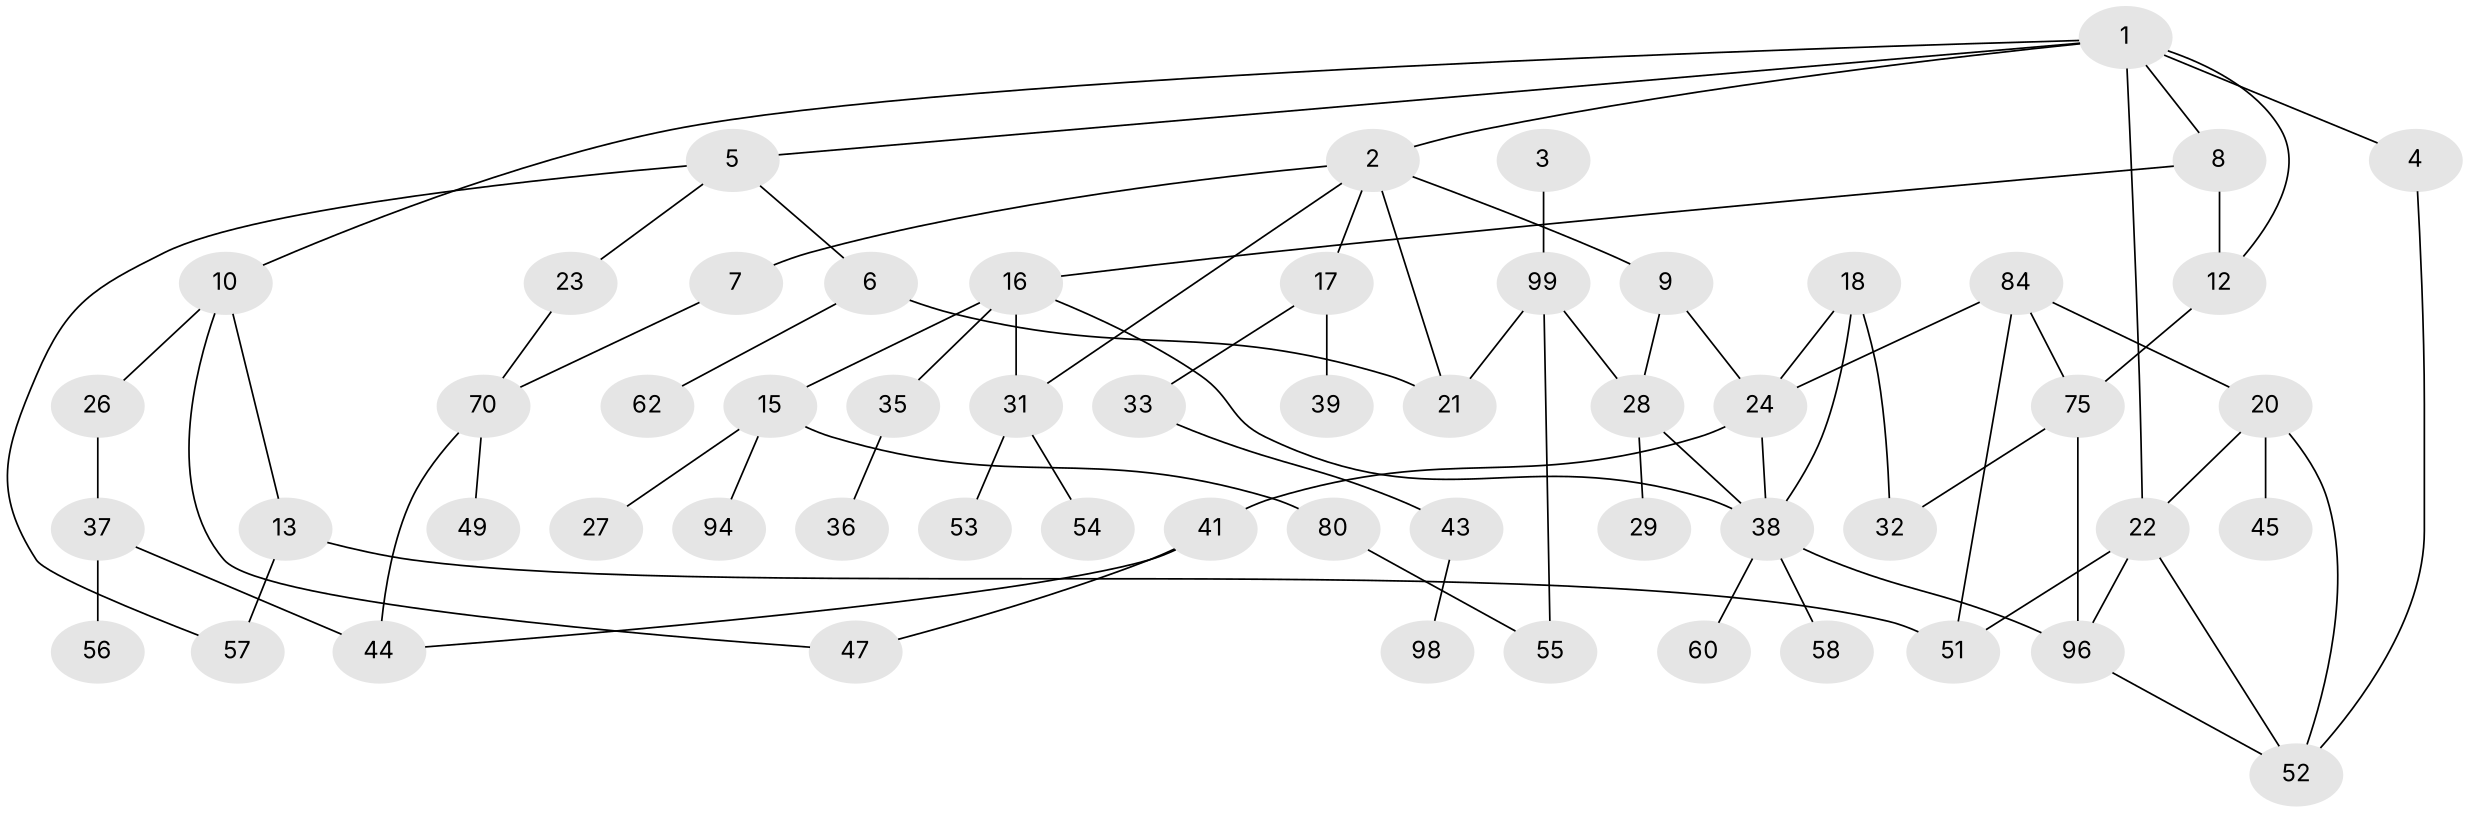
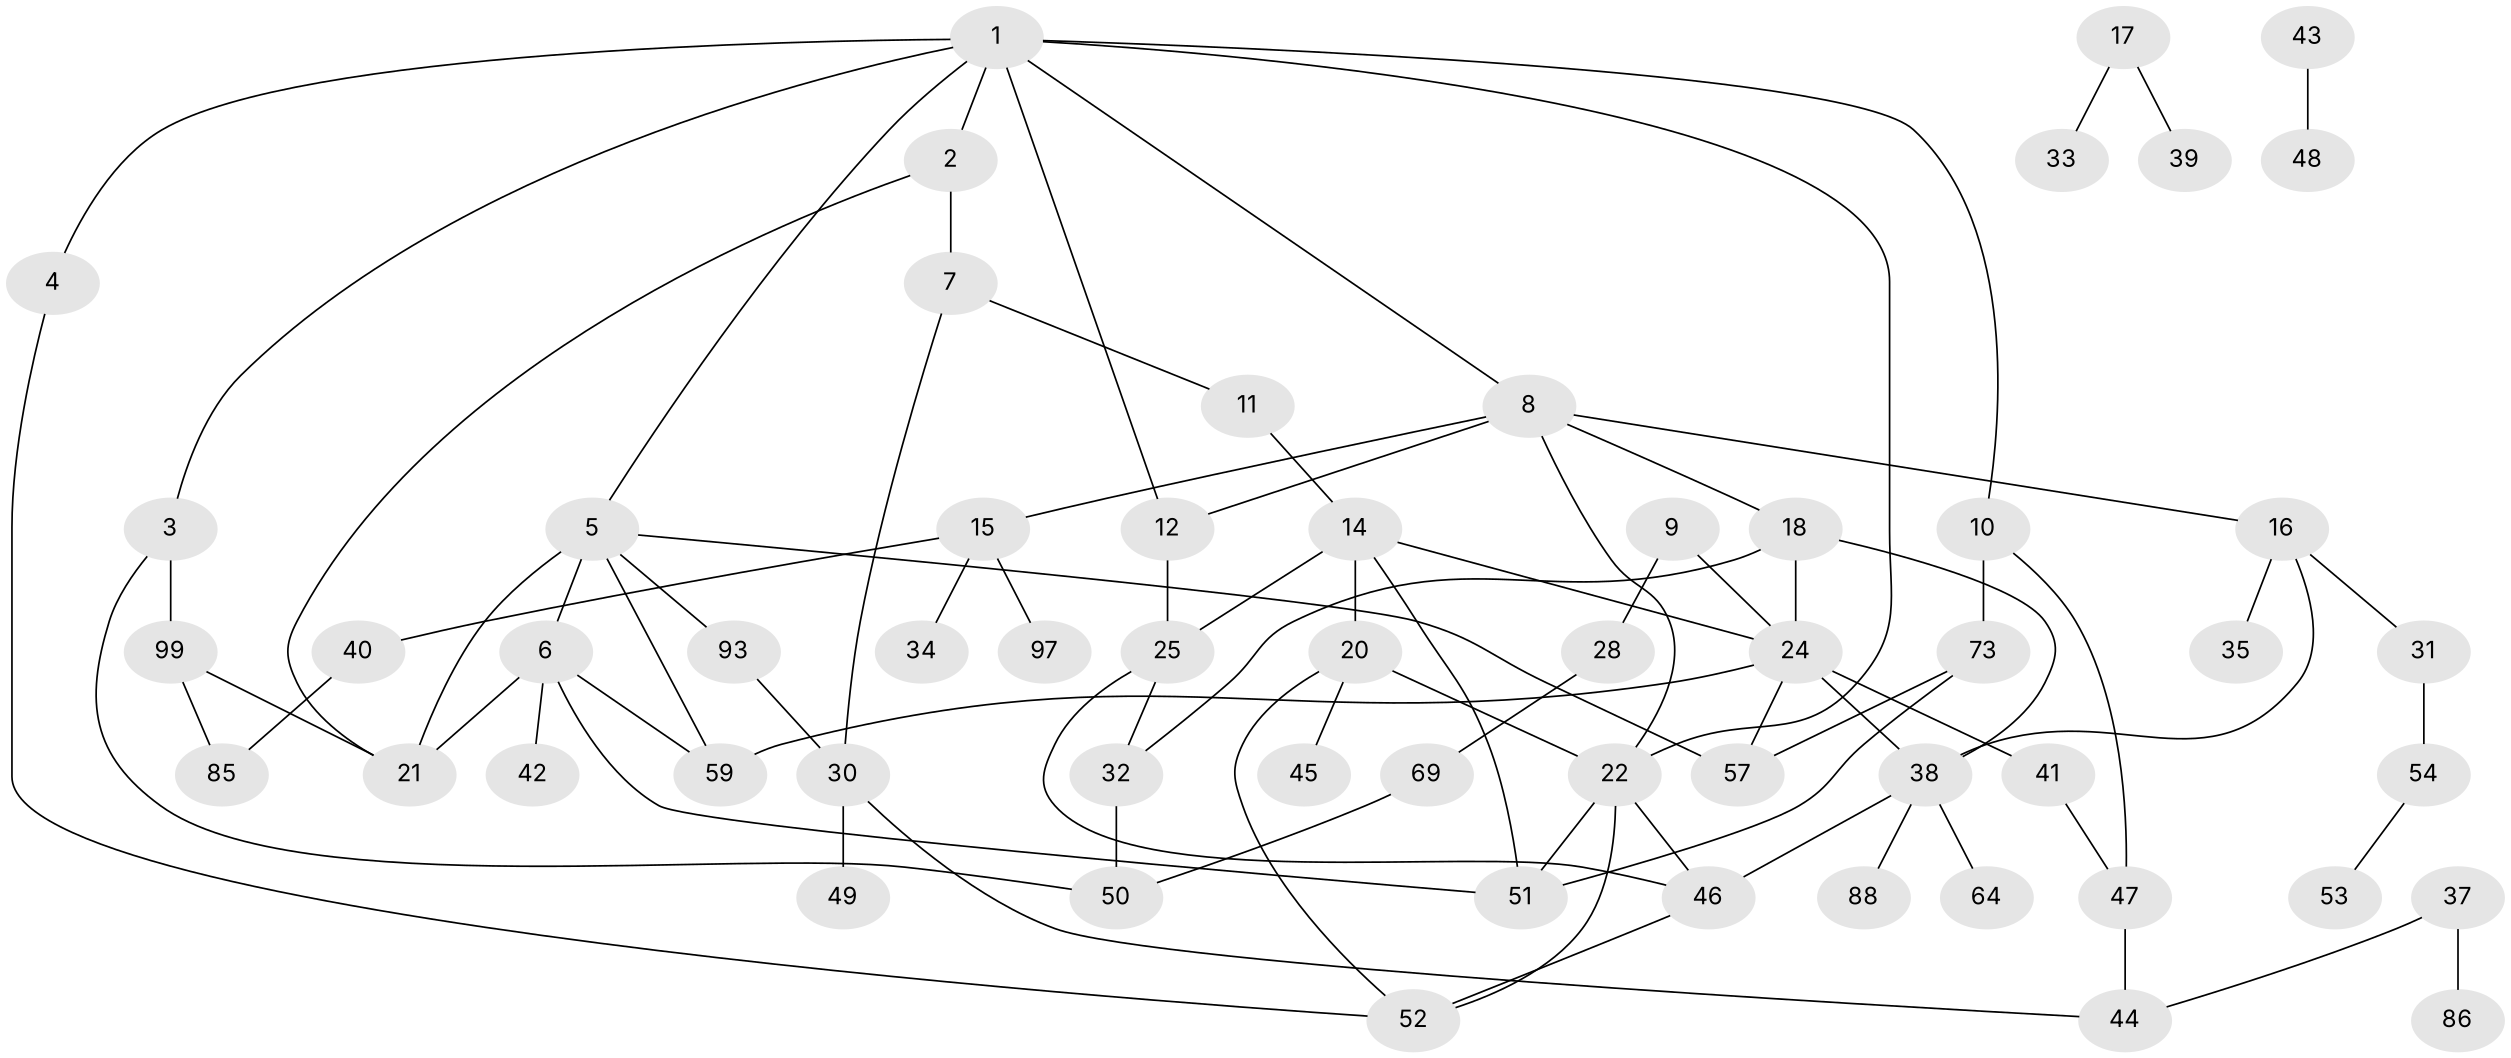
edge "1" -- "3": added
edge "2" -- "9": removed
edge "2" -- "17": removed
node "23": label "23" -> "93"
edge "2" -- "31": removed
node "84": label "84" -> "14"
edge "16" -- "15": now "8" -- "15"
edge "99" -- "28": removed
node "26": removed
node "70": label "70" -> "30"
node "62": label "62" -> "42"
node "11": added
node "75": label "75" -> "25"
edge "33" -- "43": removed
edge "8" -- "18": added
edge "28" -- "38": removed
edge "31" -- "53": now "54" -- "53"
node "13": label "13" -> "73"
node "27": label "27" -> "97"
node "94": label "94" -> "34"
node "36": removed
node "80": label "80" -> "40"
node "29": label "29" -> "69"
edge "8" -- "22": added
edge "41" -- "44": now "47" -- "44"
edge "5" -- "21": added
node "56": label "56" -> "86"
node "98": label "98" -> "48"
node "55": label "55" -> "85"
node "60": label "60" -> "64"
node "58": label "58" -> "88"
node "96": label "96" -> "46"
edge "24" -- "57": added
node "59": added
edge "6" -- "51": added
node "50": added
